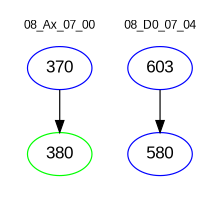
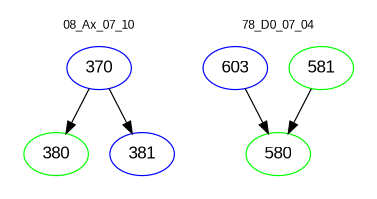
cluster "08_Ax_07_00": label "08_Ax_07_00" -> "08_Ax_07_10"
cluster "08_D0_07_04": label "08_D0_07_04" -> "78_D0_07_04"
node "581": added
node "381": added
node "580": color blue -> green
